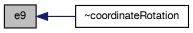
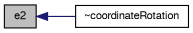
node "e9": label "e9" -> "e2"
